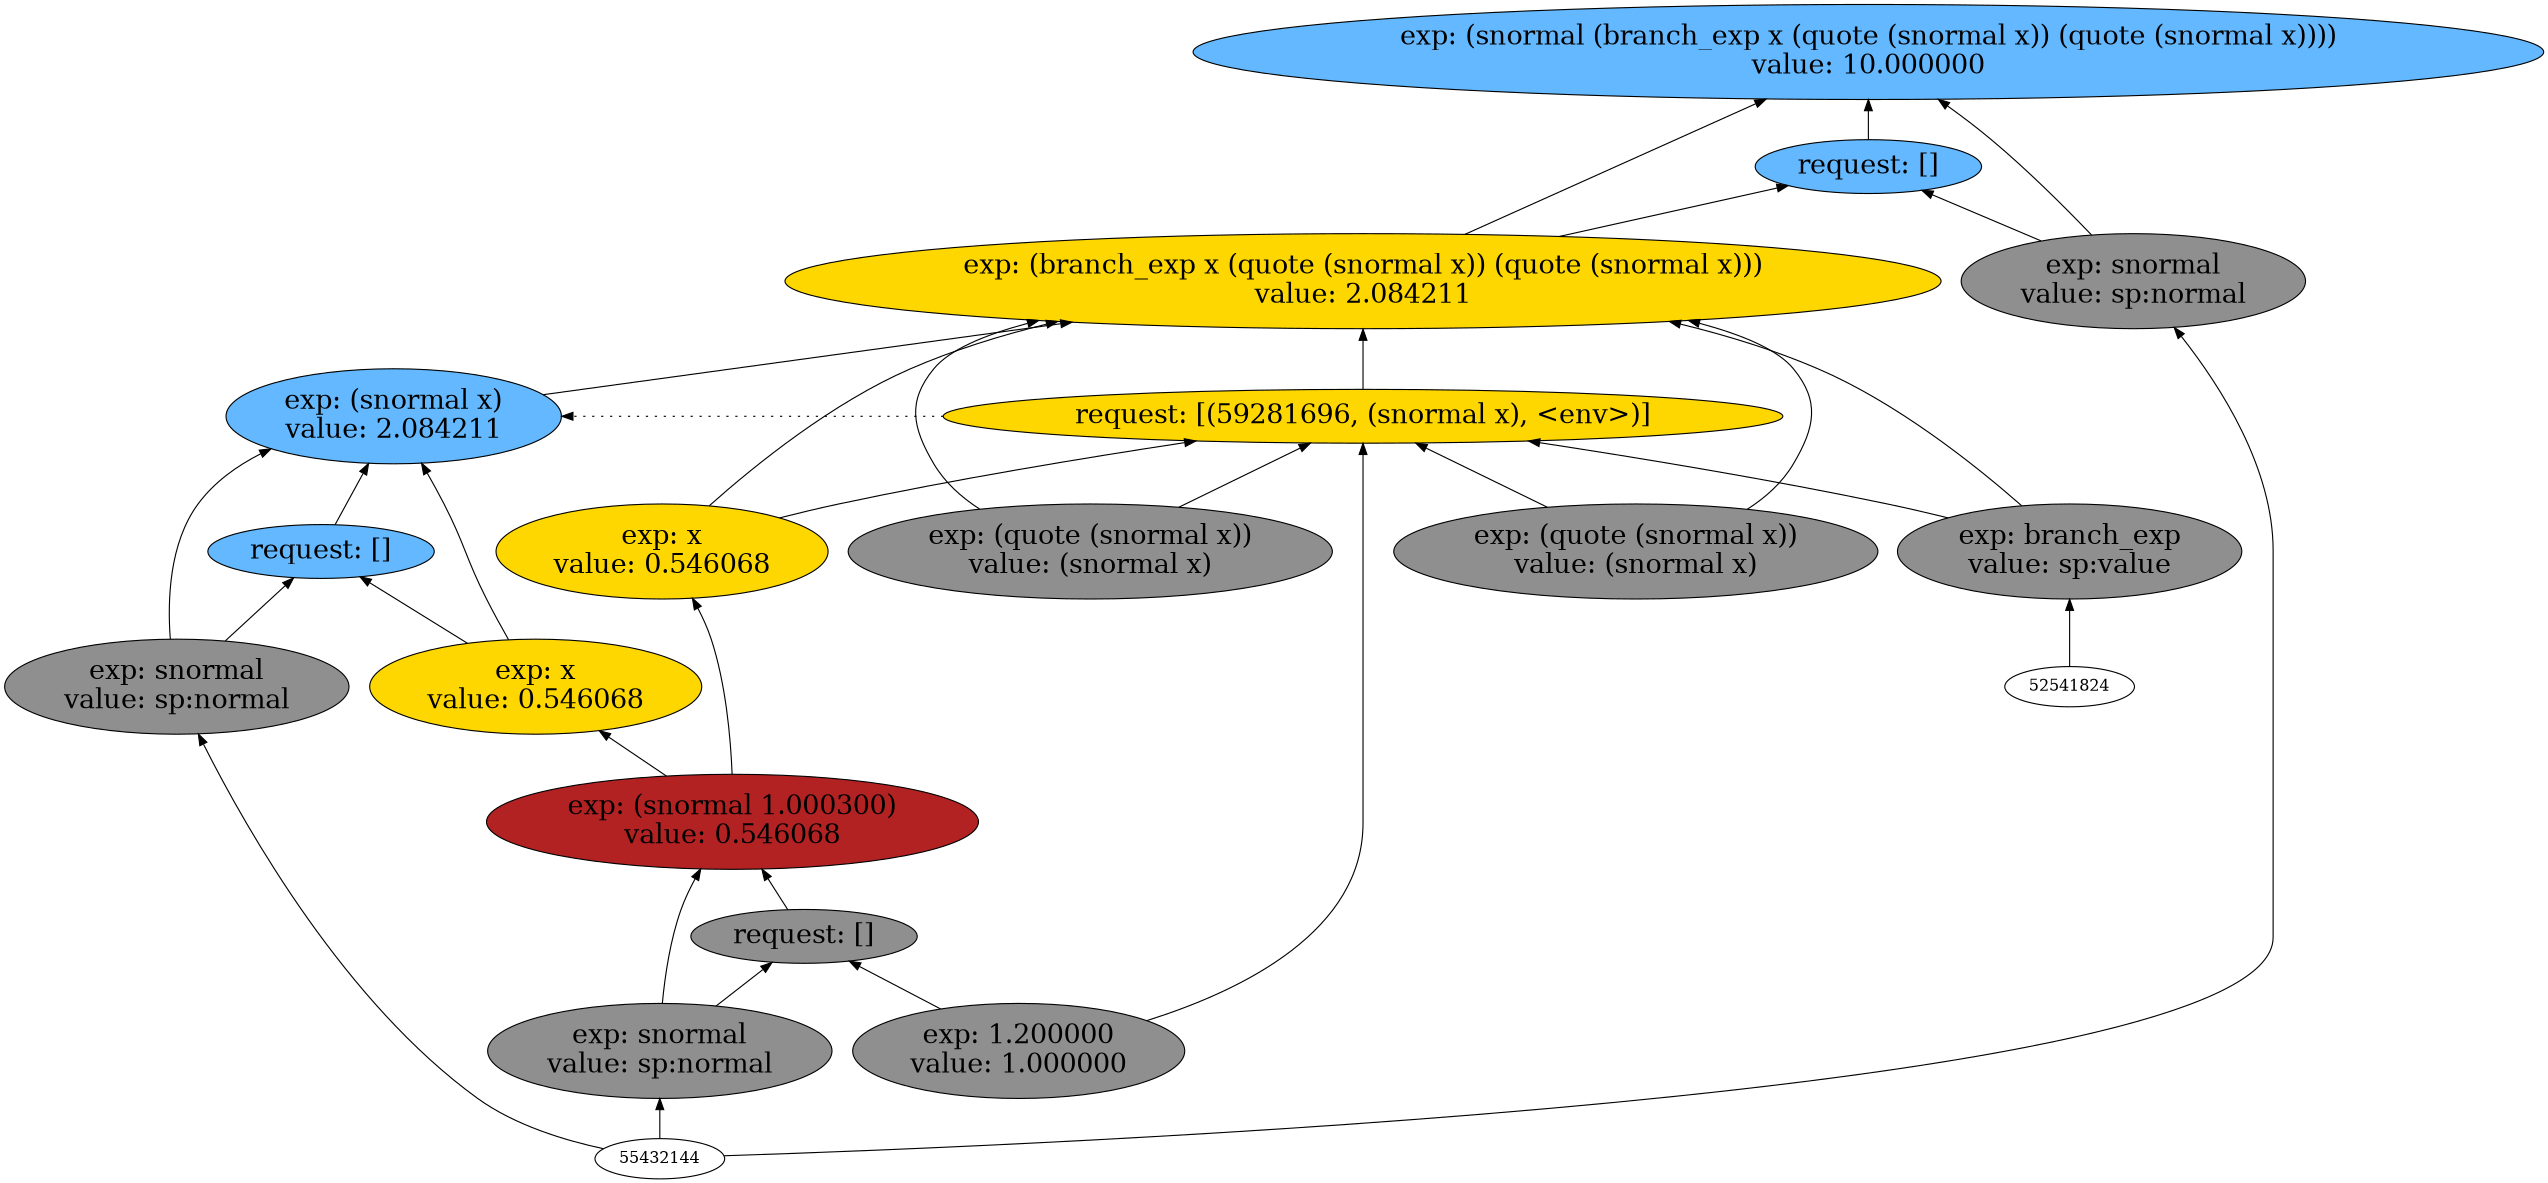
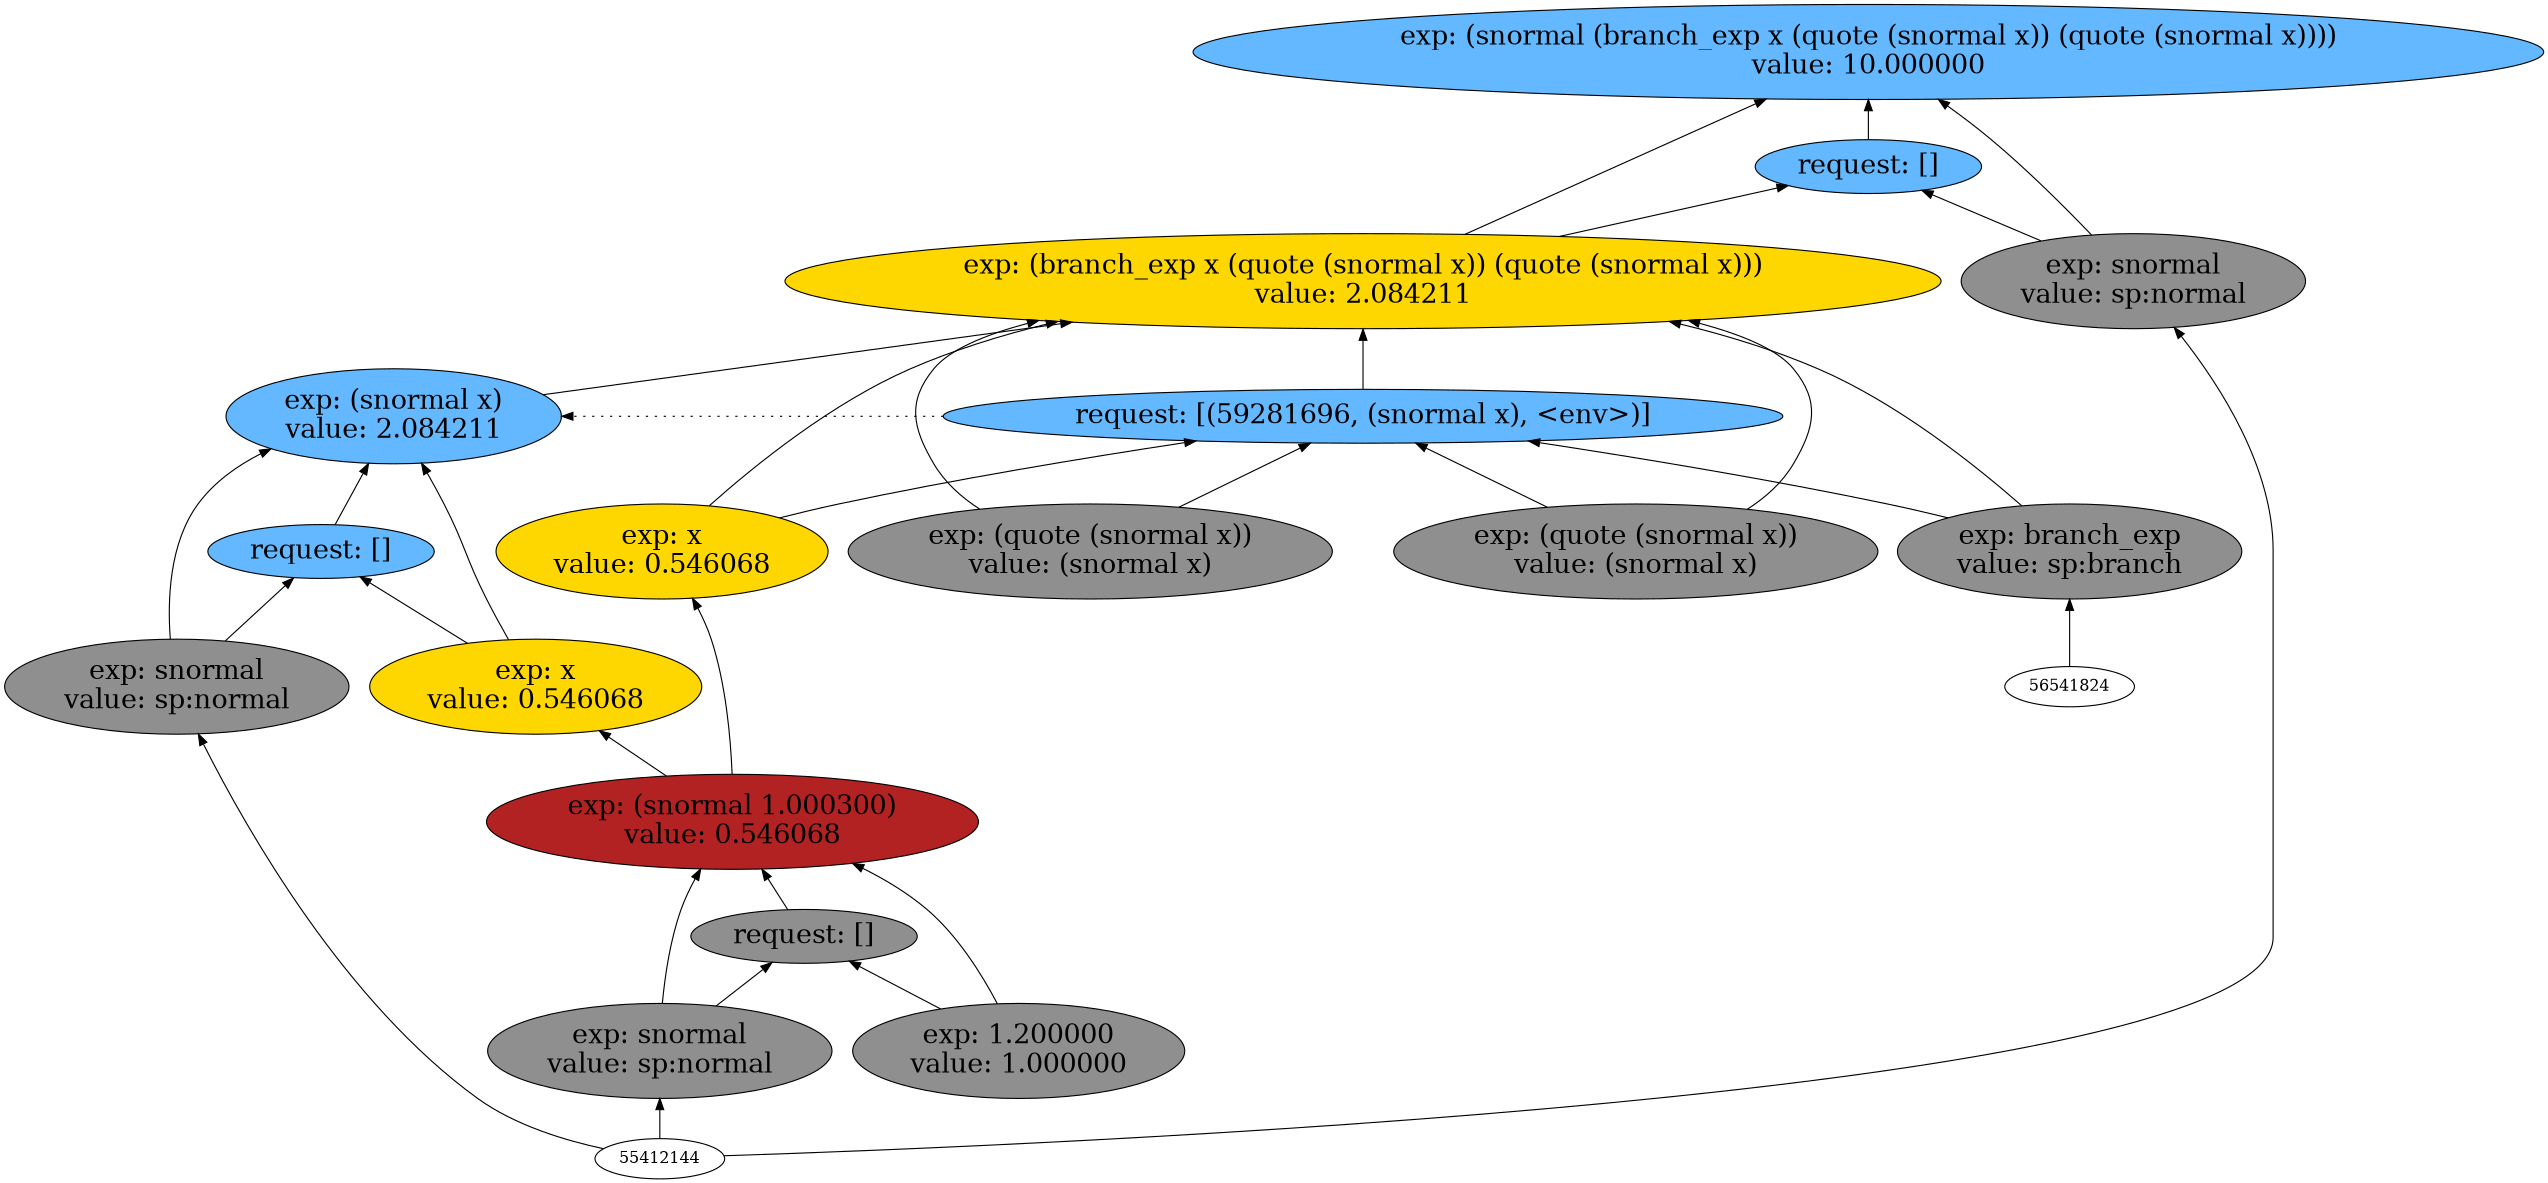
node "request: [(59281696, (snormal x), <env>)]": fillcolor gold -> steelblue1
node "exp: branch_exp value: sp:value": label "exp: branch_exp value: sp:value" -> "exp: branch_exp value: sp:branch"
node "52541824": label "52541824" -> "56541824"
edge "exp: 1.200000 value: 1.000000" -> "request: [(59281696, (snormal x), <env>)]": now "exp: 1.200000 value: 1.000000" -> "exp: (snormal 1.000300) value: 0.546068"
node "55432144": label "55432144" -> "55412144"
